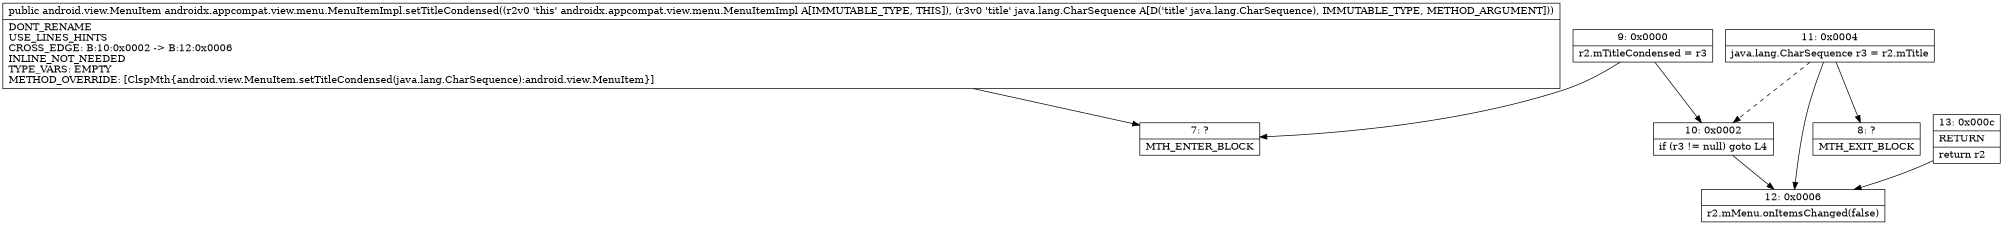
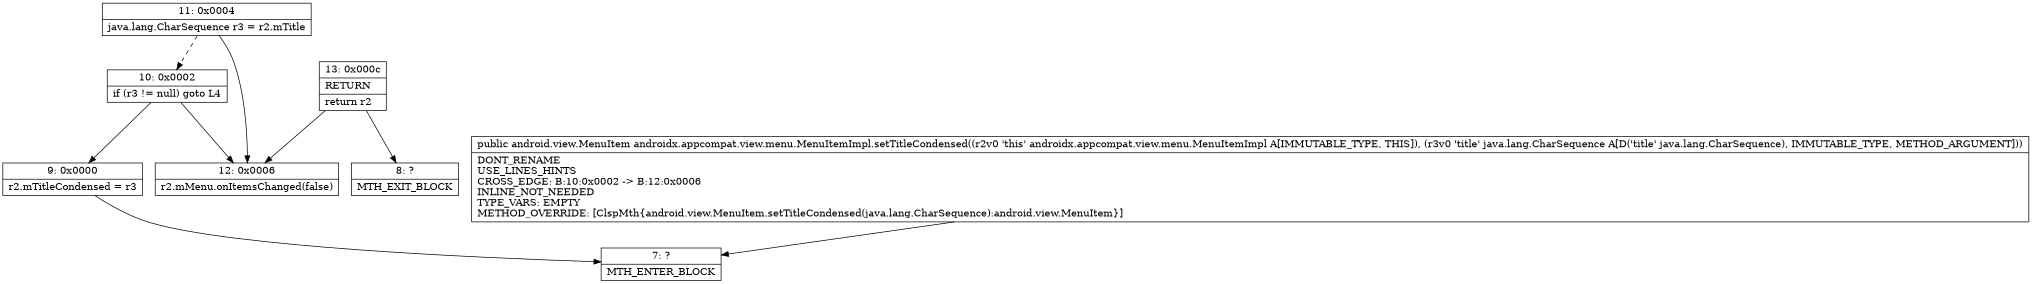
edge "11: 0x0004" -> "8: ?": now "13: 0x000c" -> "8: ?"
edge "9: 0x0000" -> "10: 0x0002": reversed
